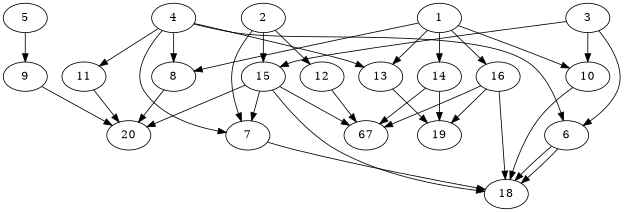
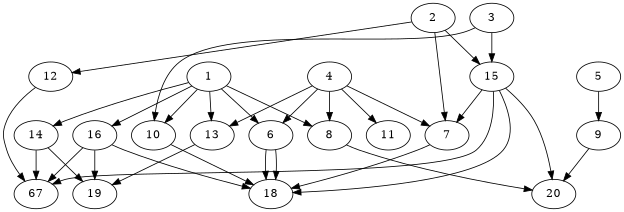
edge "3" -> "6": now "1" -> "6"
edge "11" -> "20": removed
